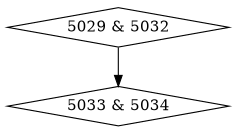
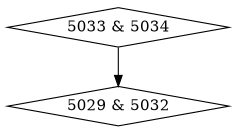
edge "5029 & 5032" -> "5033 & 5034": reversed
